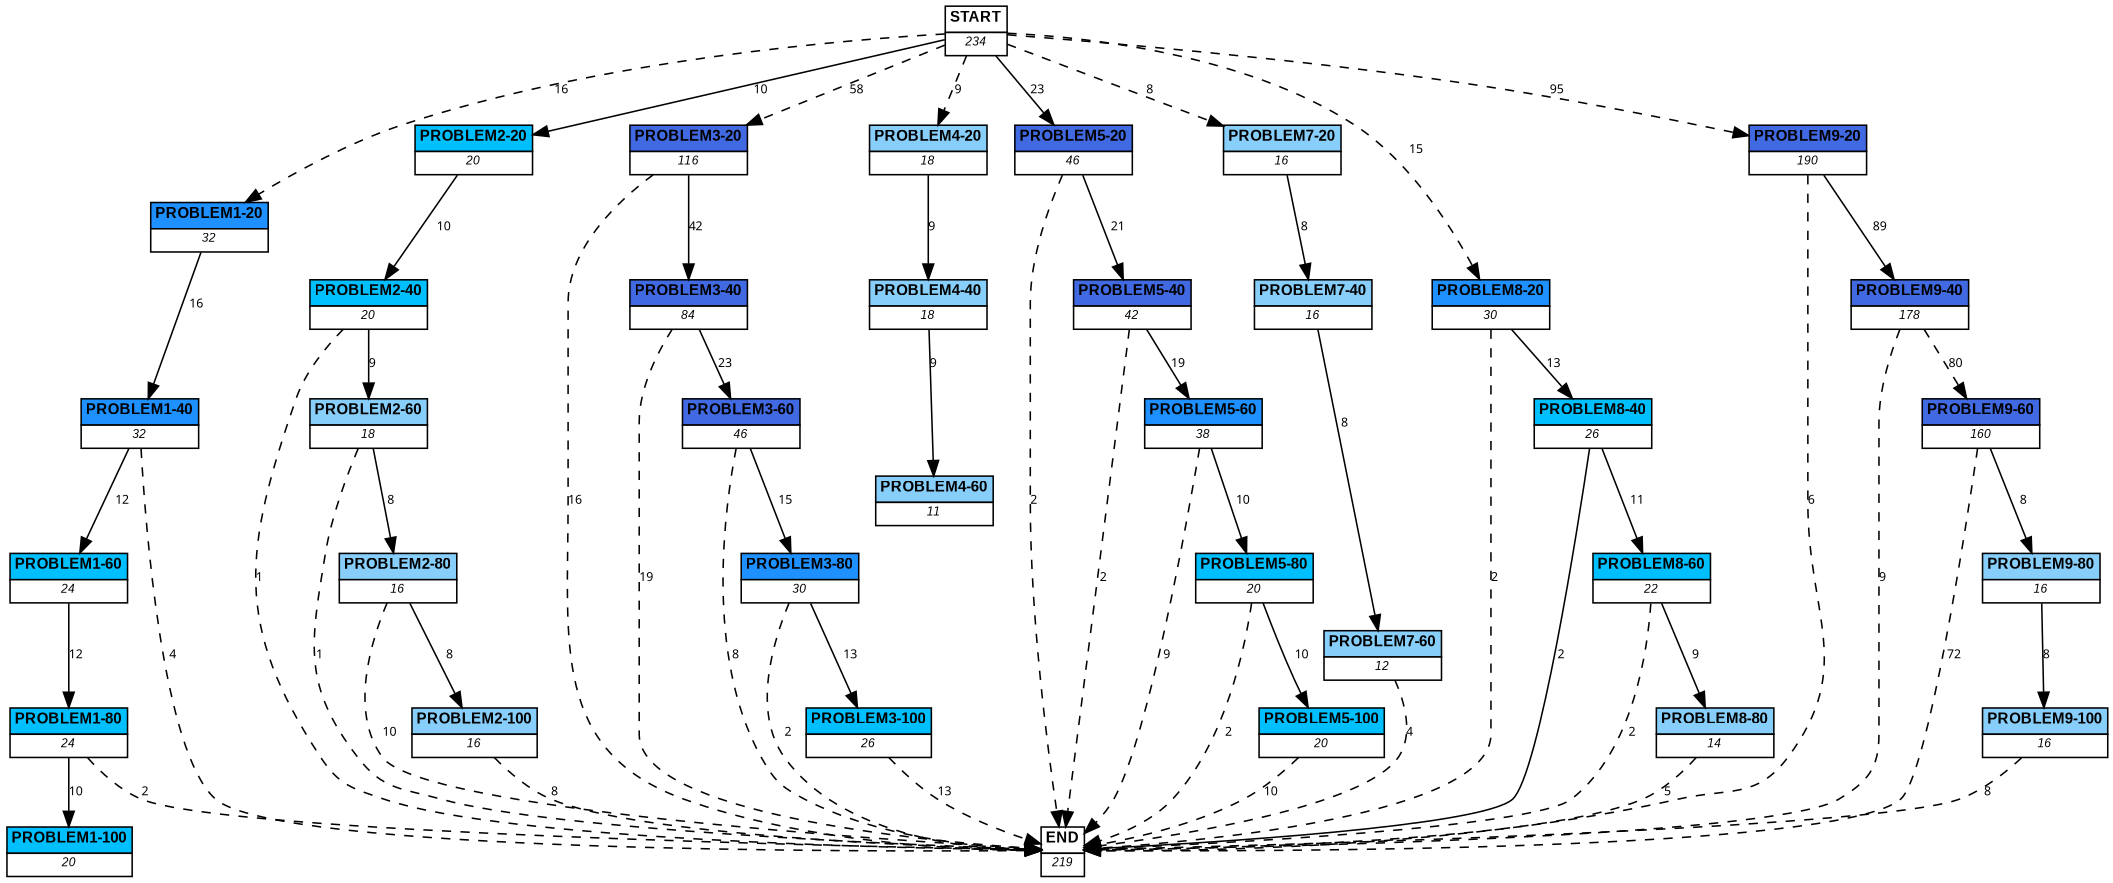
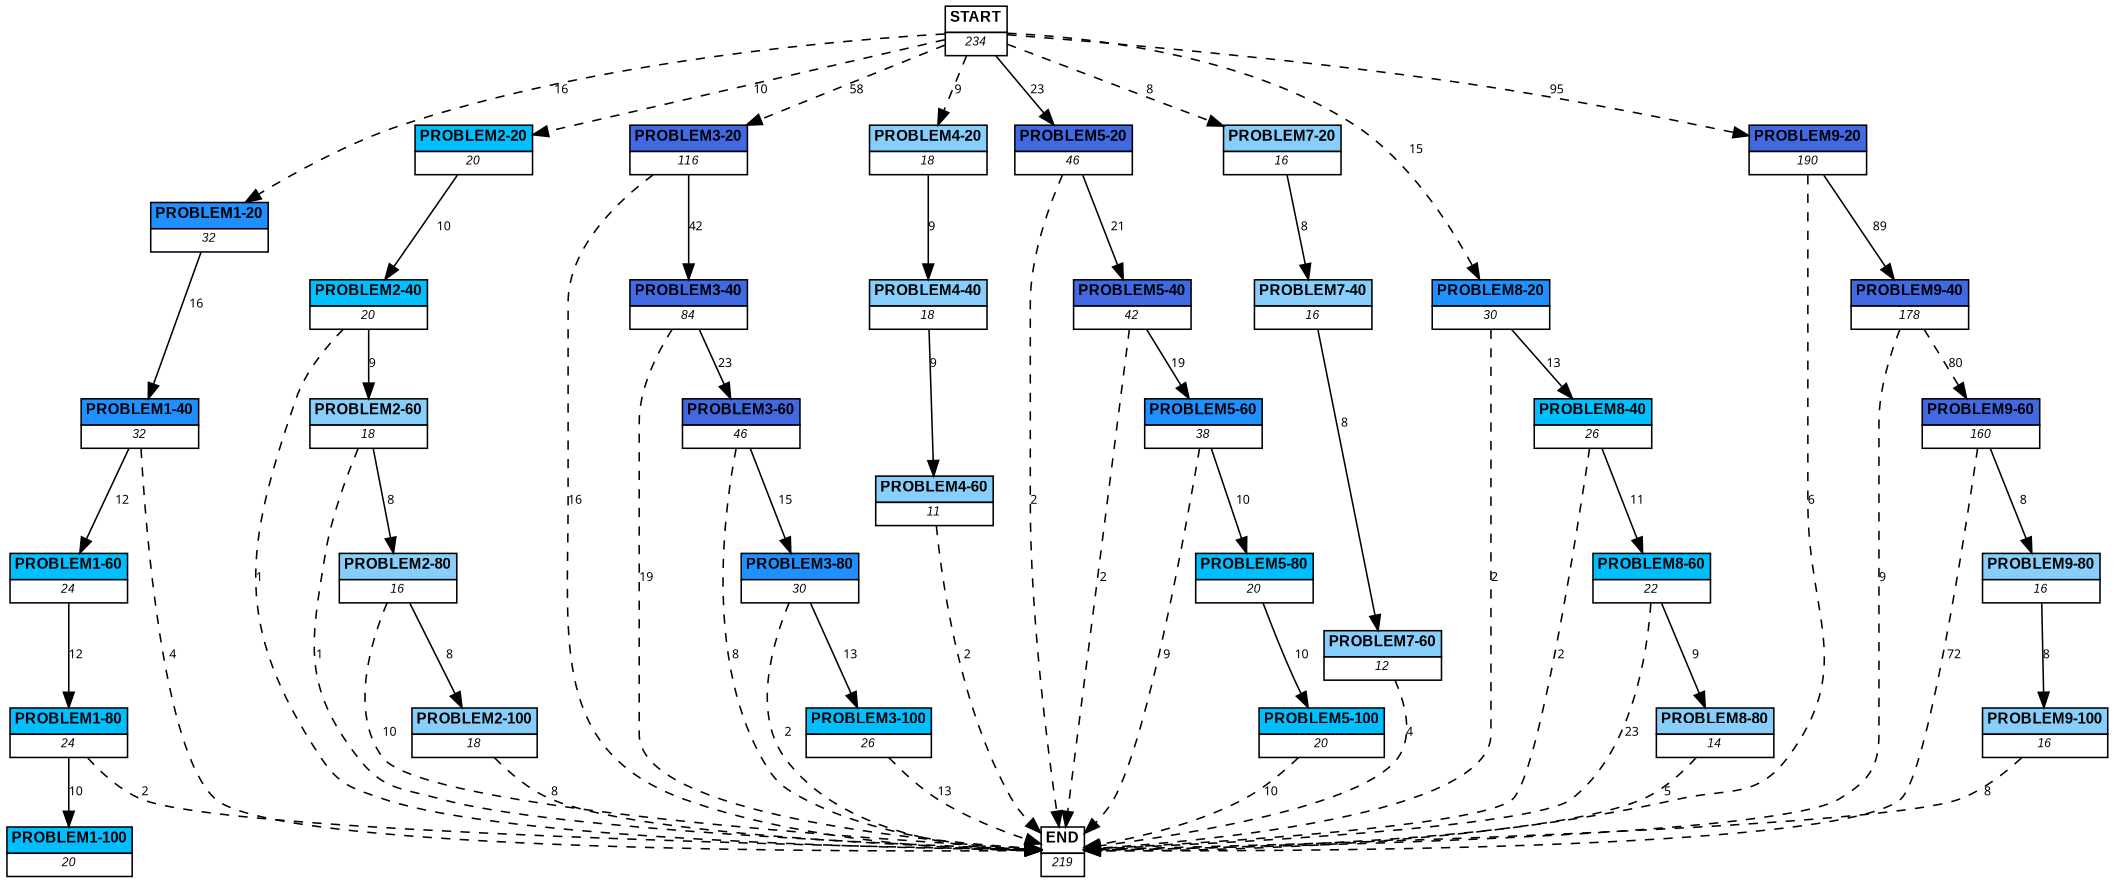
edge "START" -> "PROBLEM2-20": style solid -> dashed
edge "PROBLEM8-60" -> "END": label "2" -> "23"
node "PROBLEM2-100": text "16" -> "18"
edge "PROBLEM5-80" -> "END": now "PROBLEM4-60" -> "END"
edge "PROBLEM8-40" -> "END": style solid -> dashed
